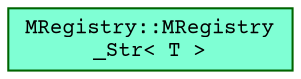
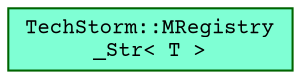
node "MRegistry::MRegistry _Str< T >": label "MRegistry::MRegistry _Str< T >" -> "TechStorm::MRegistry _Str< T >"
